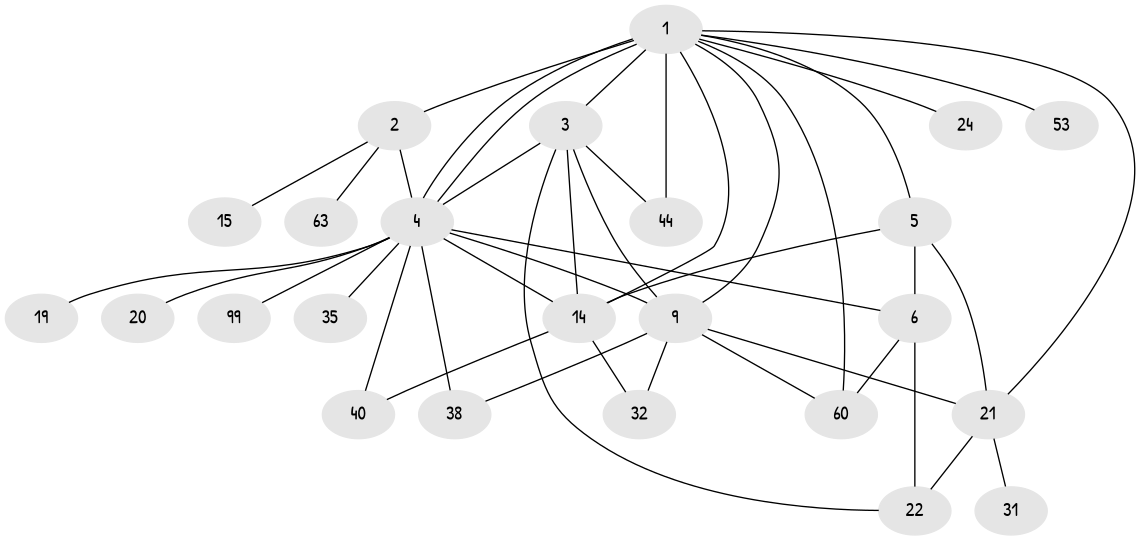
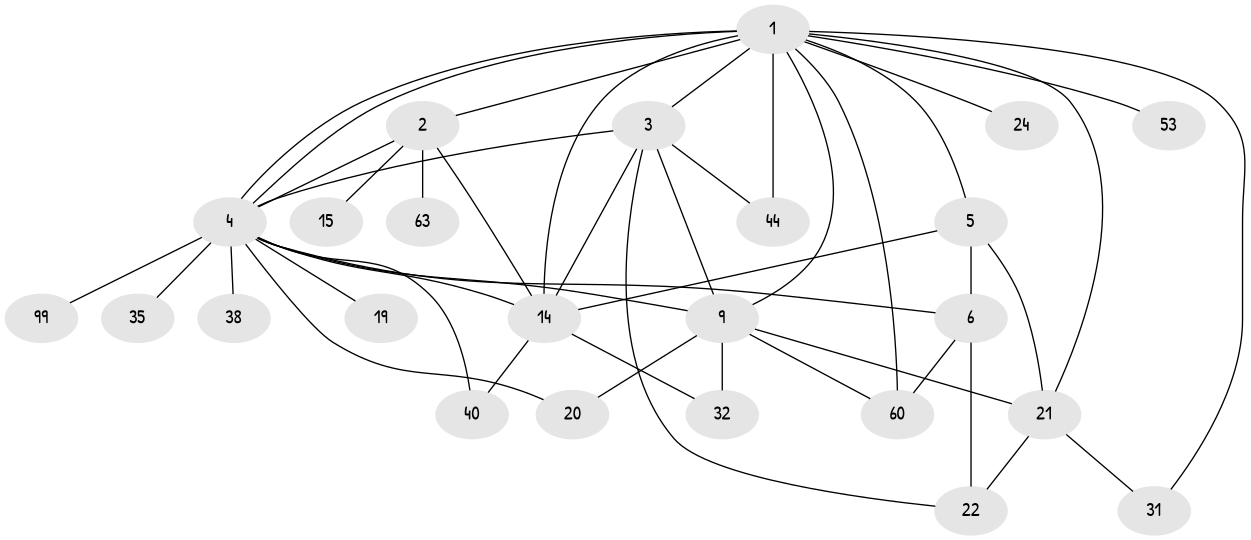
edge "1" -- "31": added
edge "2" -- "14": added
edge "9" -- "38": now "9" -- "20"
